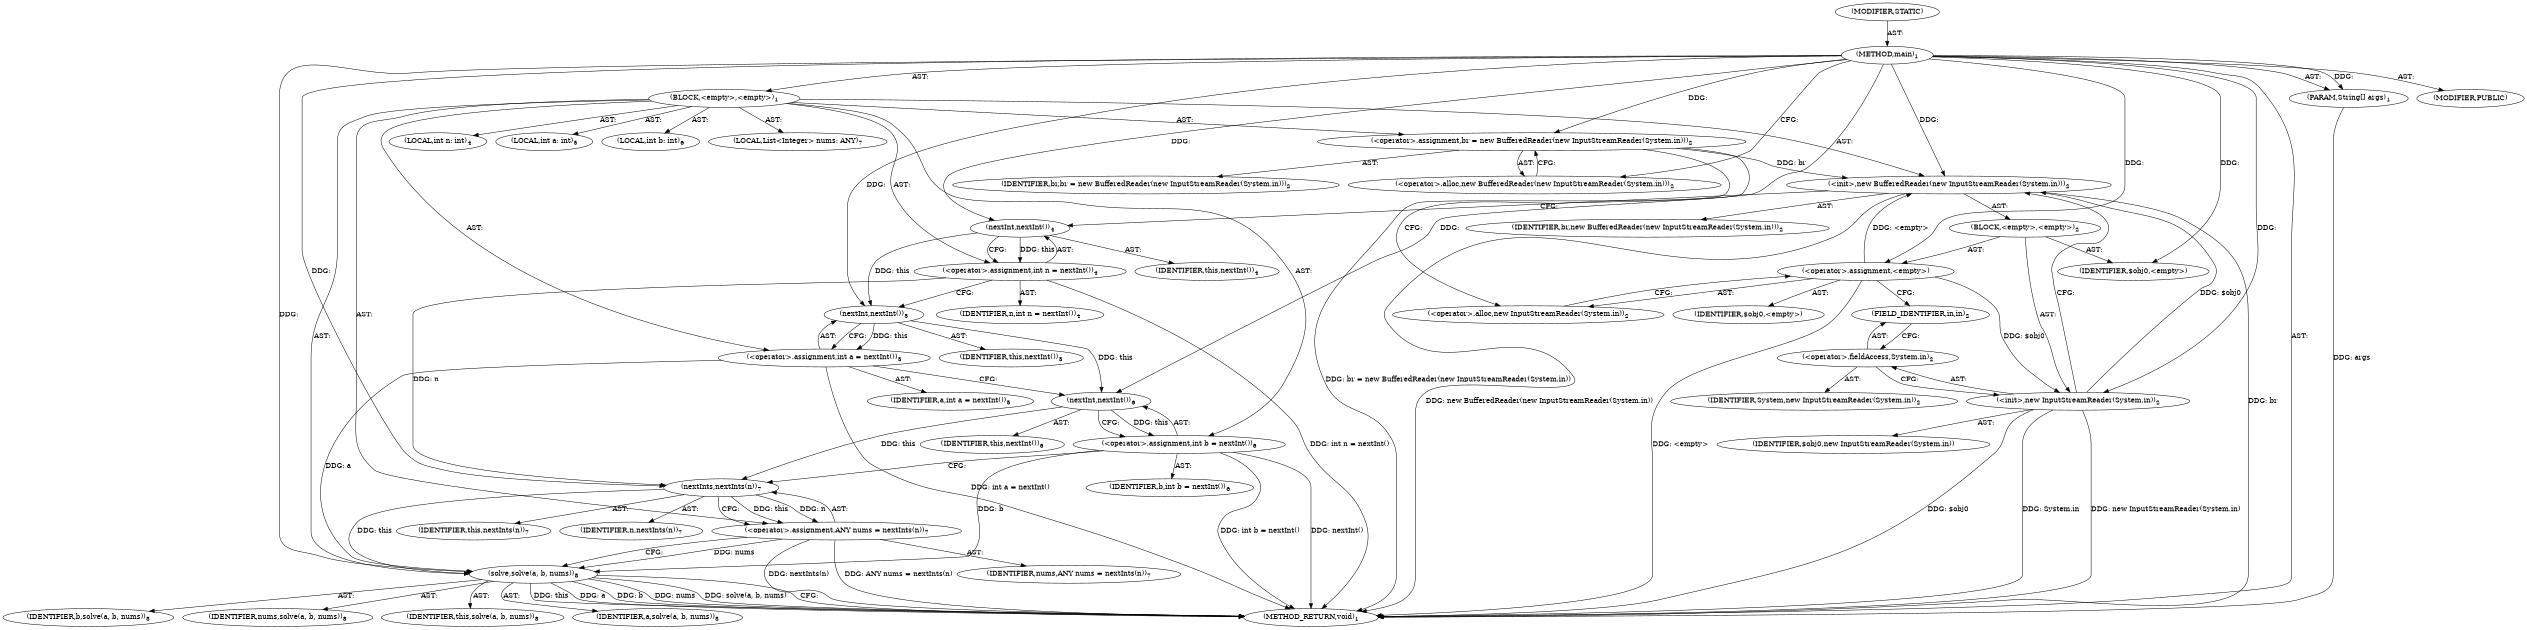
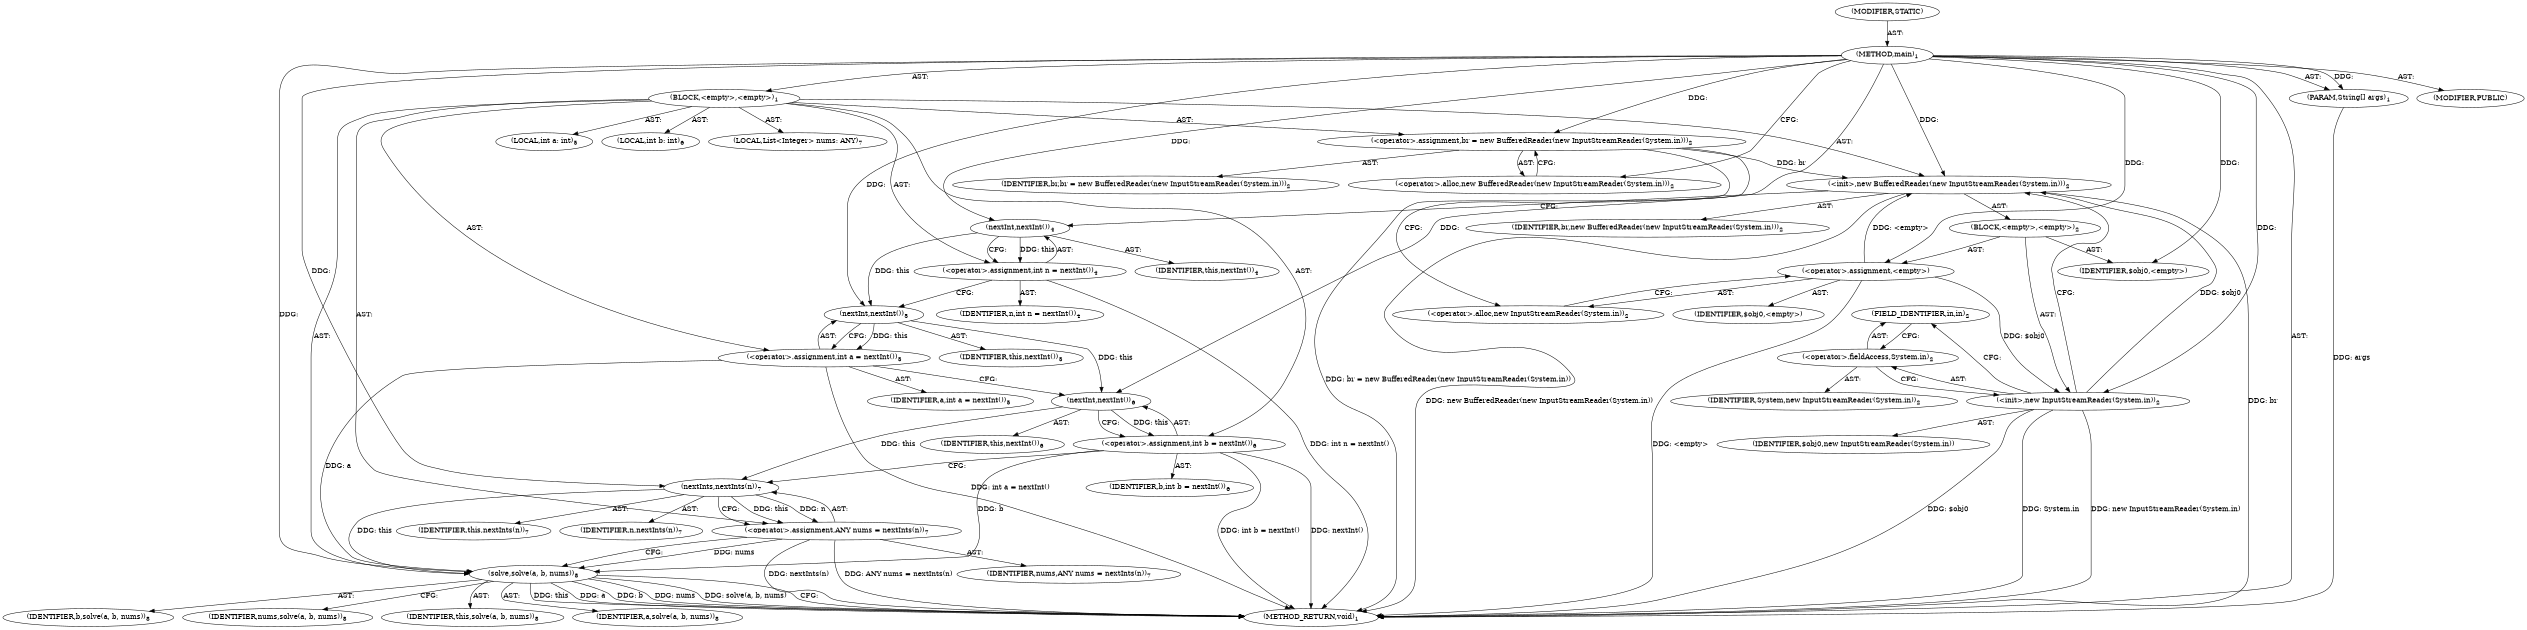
node "(LOCAL,int n: int)": removed
edge "(<operator>.assignment,<empty>)" -> "(FIELD_IDENTIFIER,in,in)": now "(<init>,new InputStreamReader(System.in))" -> "(FIELD_IDENTIFIER,in,in)"
edge "(<operator>.assignment,int n = nextInt())" -> "(nextInts,nextInts(n))": removed, label "DDG: n"
edge "(solve,solve(a, b, nums))" -> "(IDENTIFIER,nums,solve(a, b, nums))": label "AST: " -> "CFG: "
